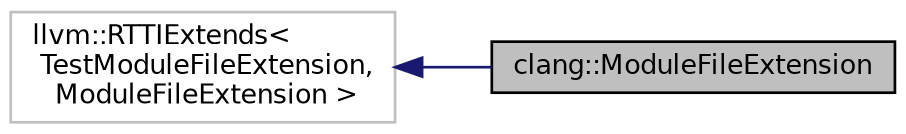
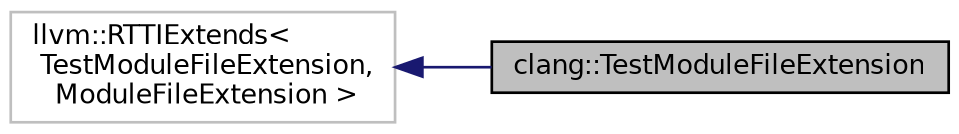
node "clang::ModuleFileExtension": label "clang::ModuleFileExtension" -> "clang::TestModuleFileExtension"
